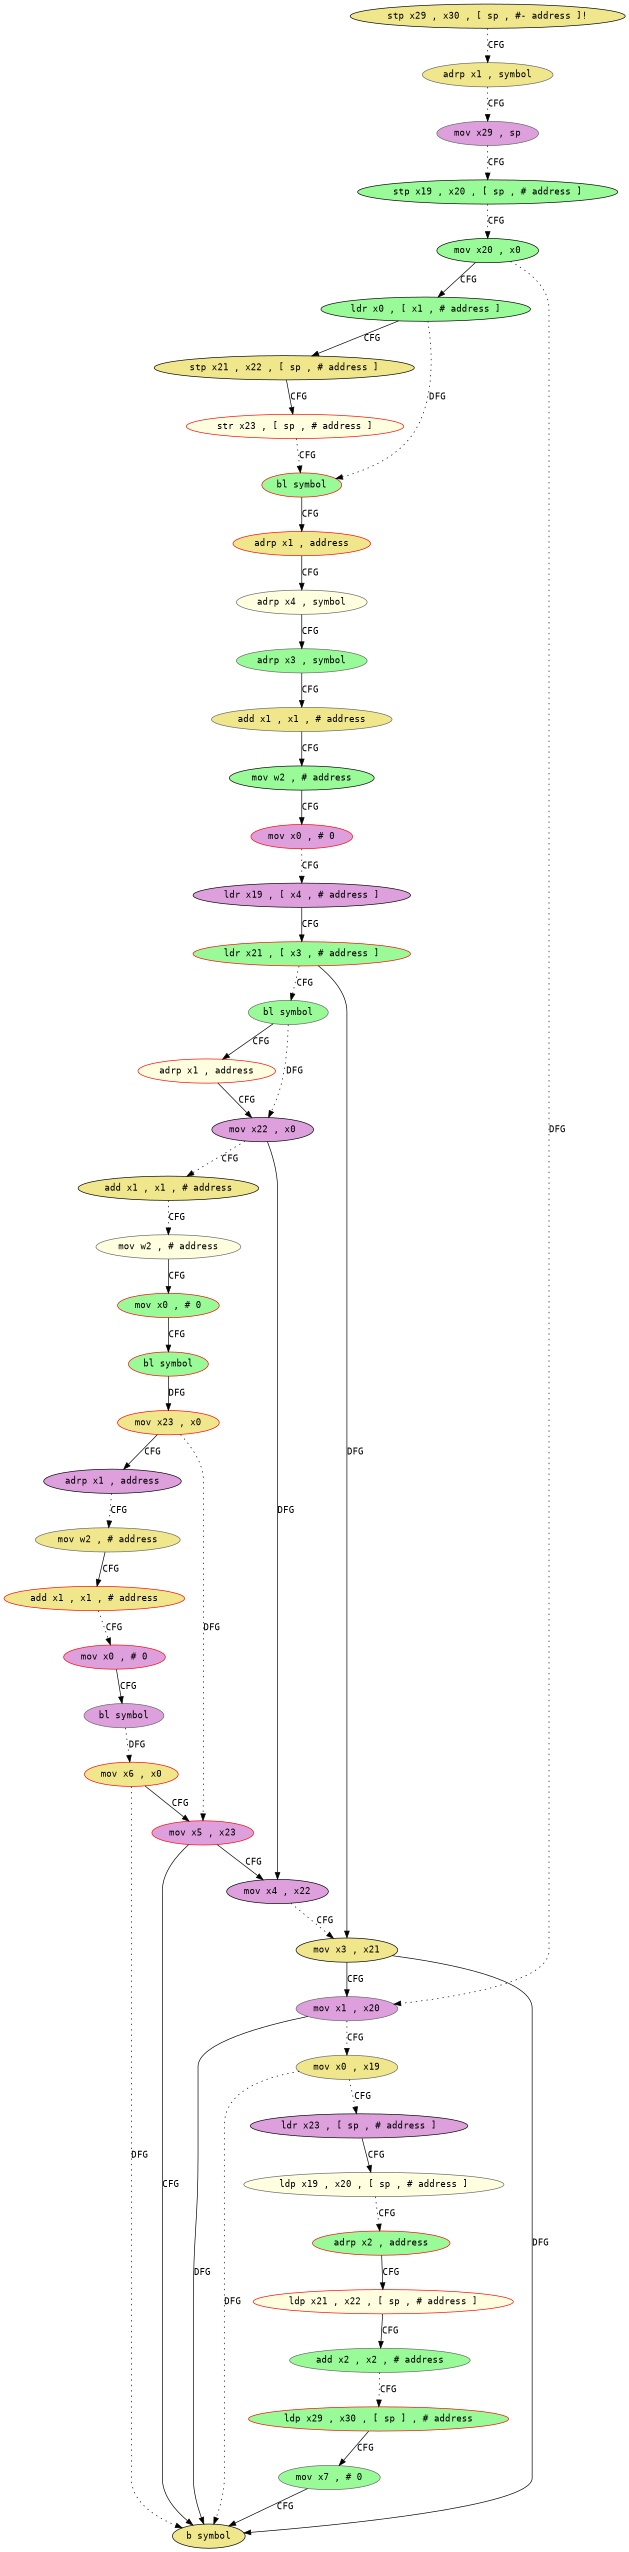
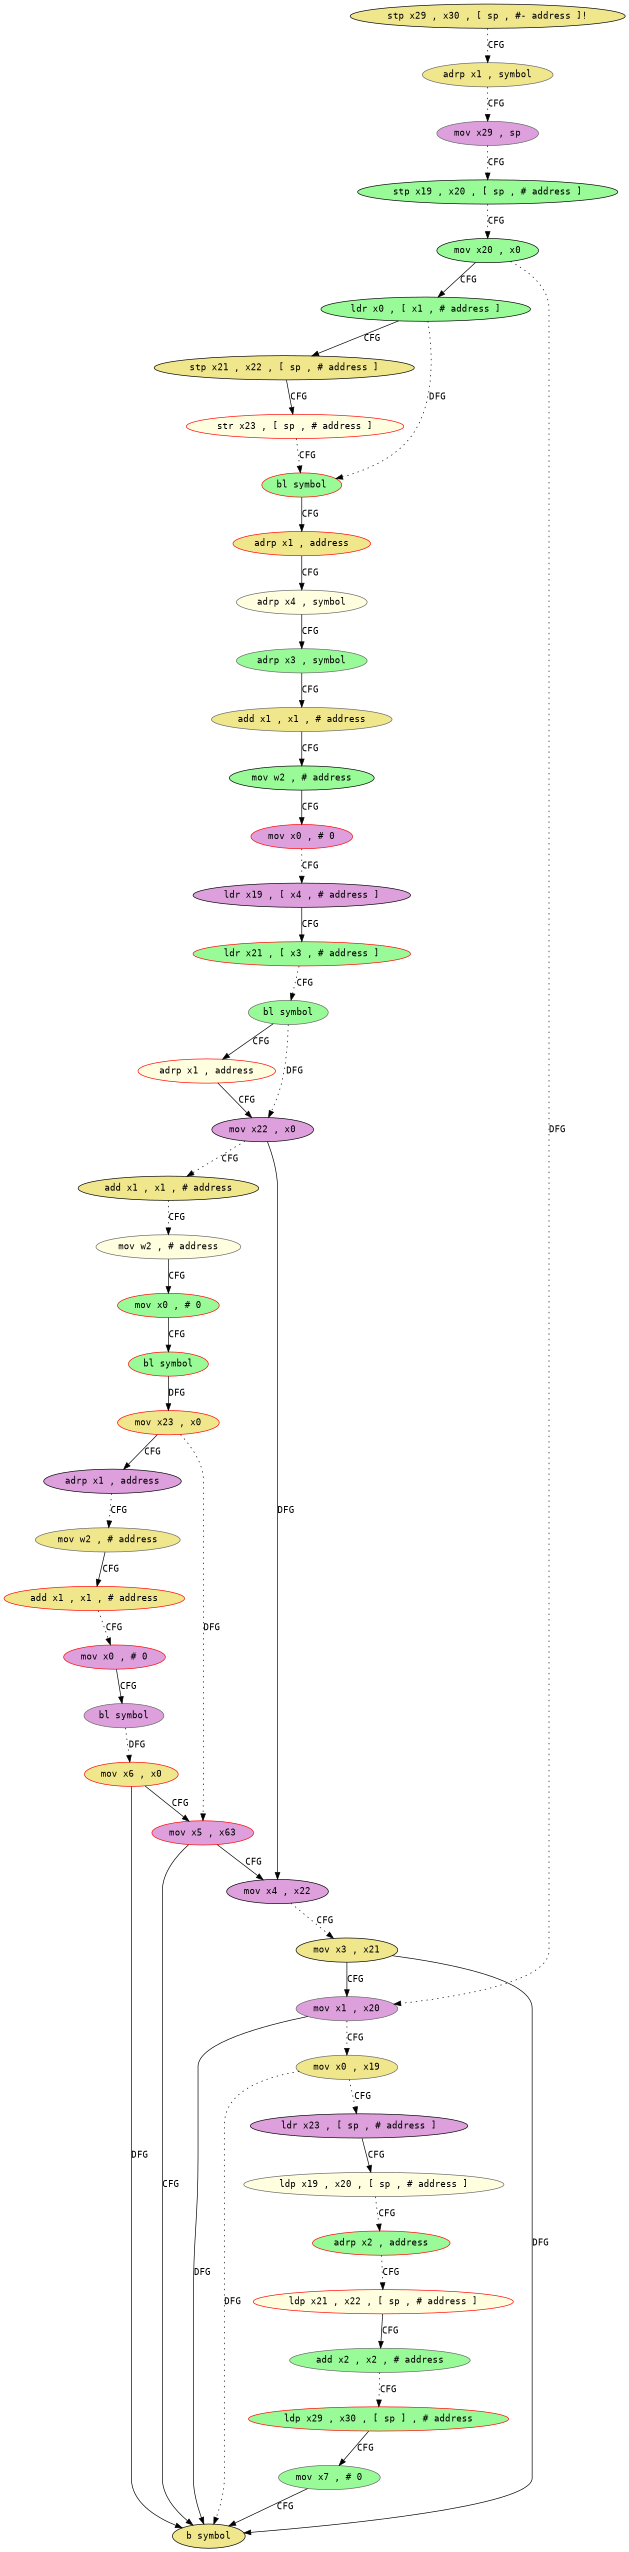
edge "ldr x21 , [ x3 , # address ]" -> "mov x3 , x21": removed, label "DFG"
node "mov x5 , x23": label "mov x5 , x23" -> "mov x5 , x63"
edge "mov x6 , x0" -> "b symbol": style dotted -> solid
edge "adrp x2 , address" -> "ldp x21 , x22 , [ sp , # address ]": style solid -> dotted
